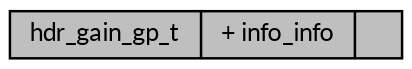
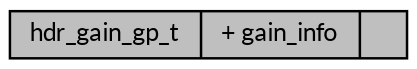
node "hdr_gain_gp_t": text "+ info_info" -> "+ gain_info"
